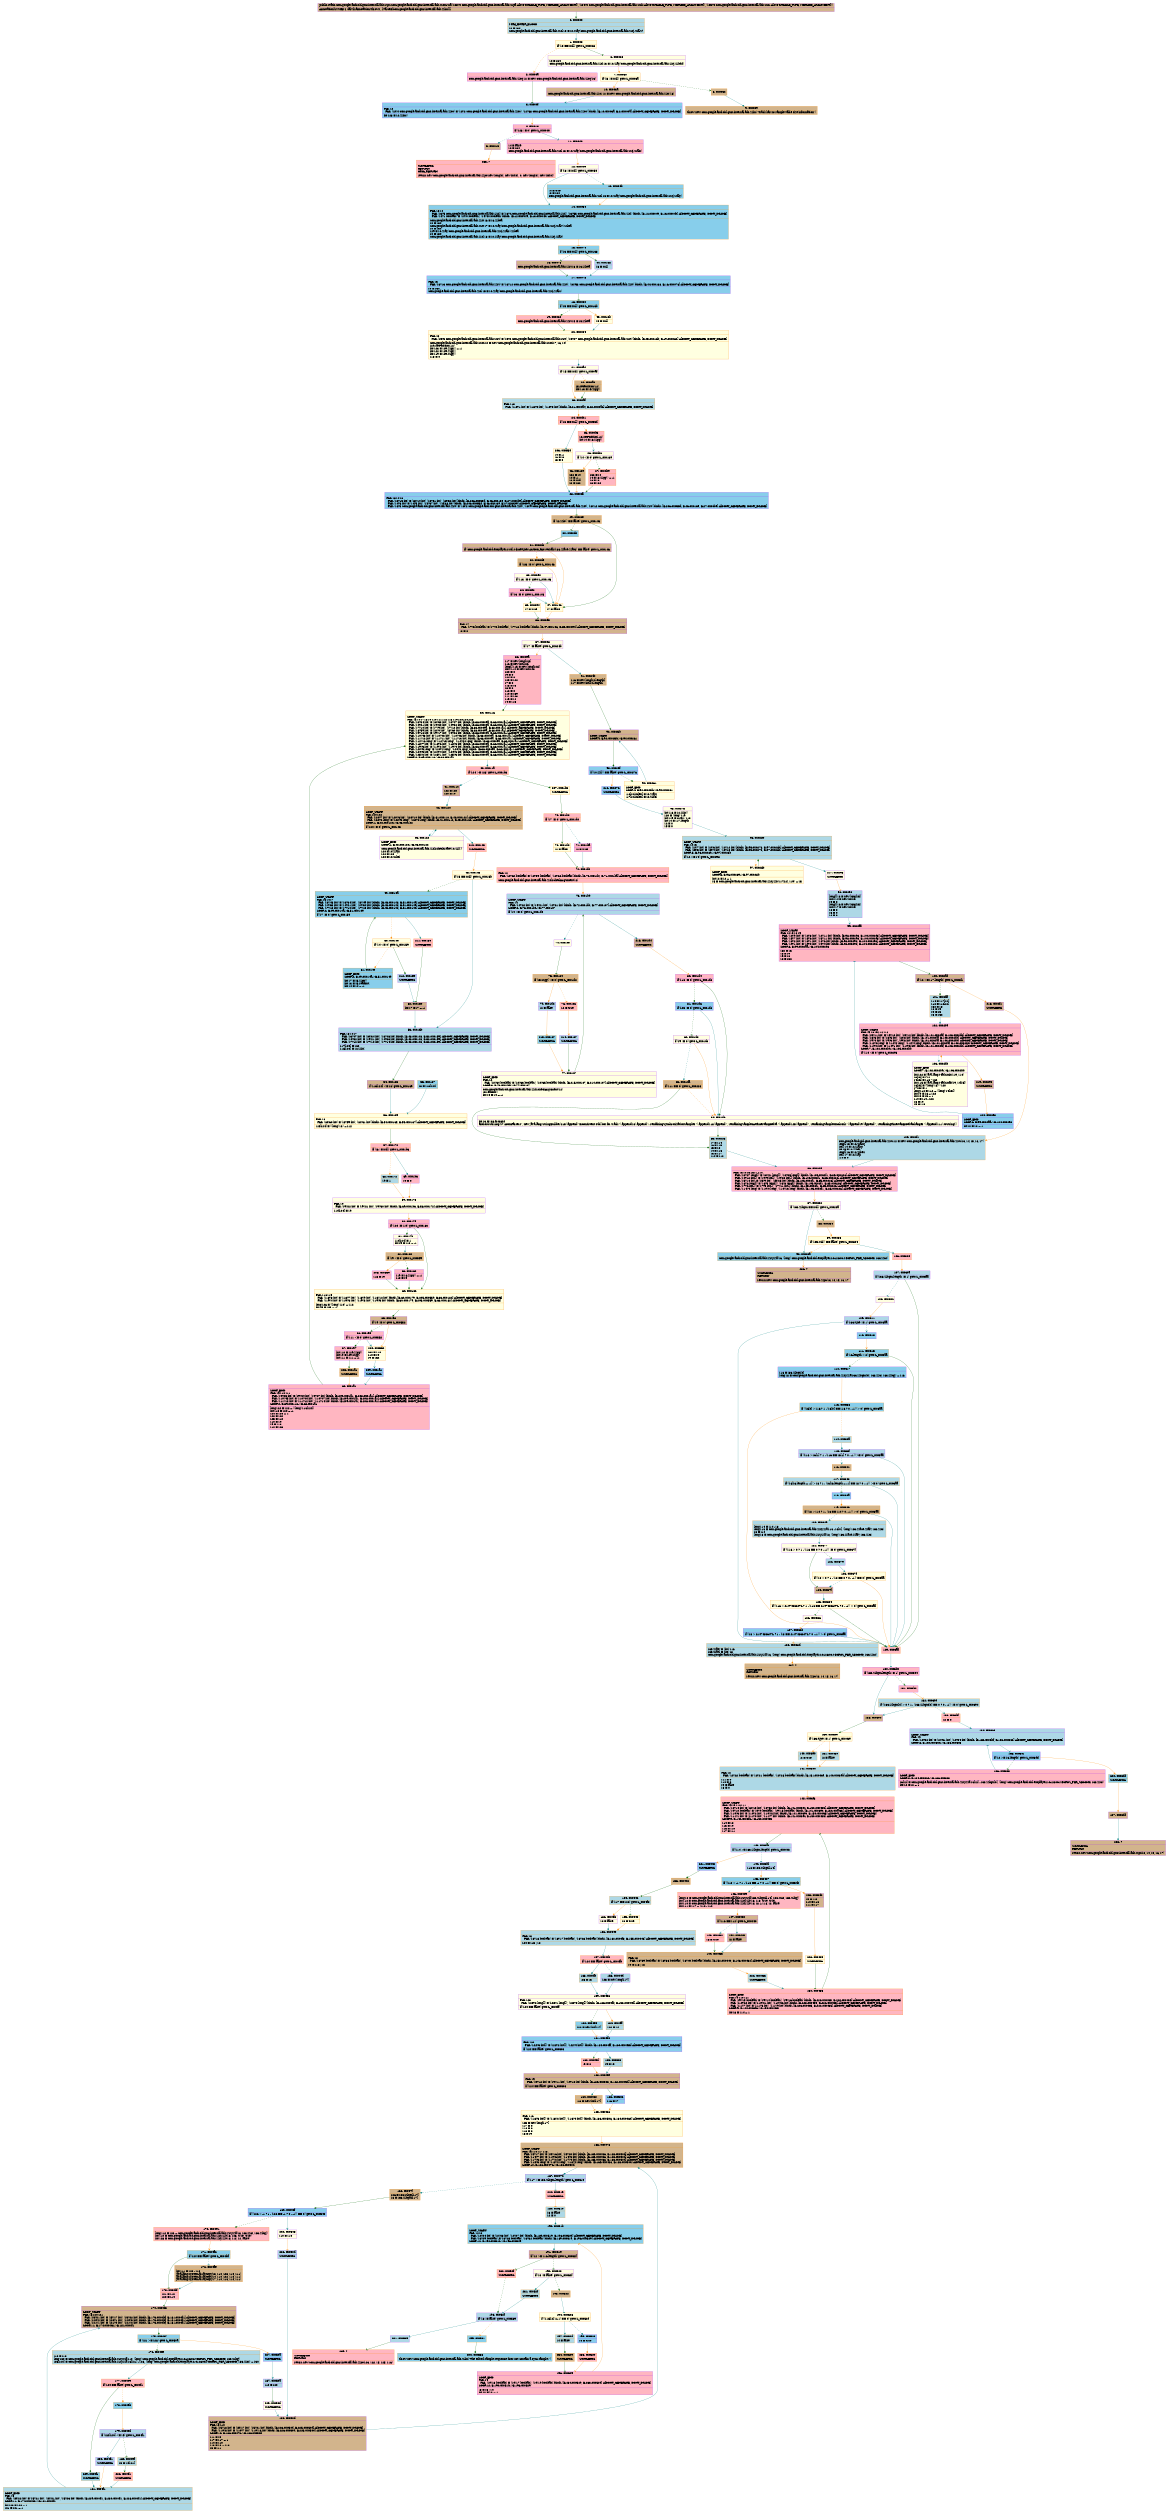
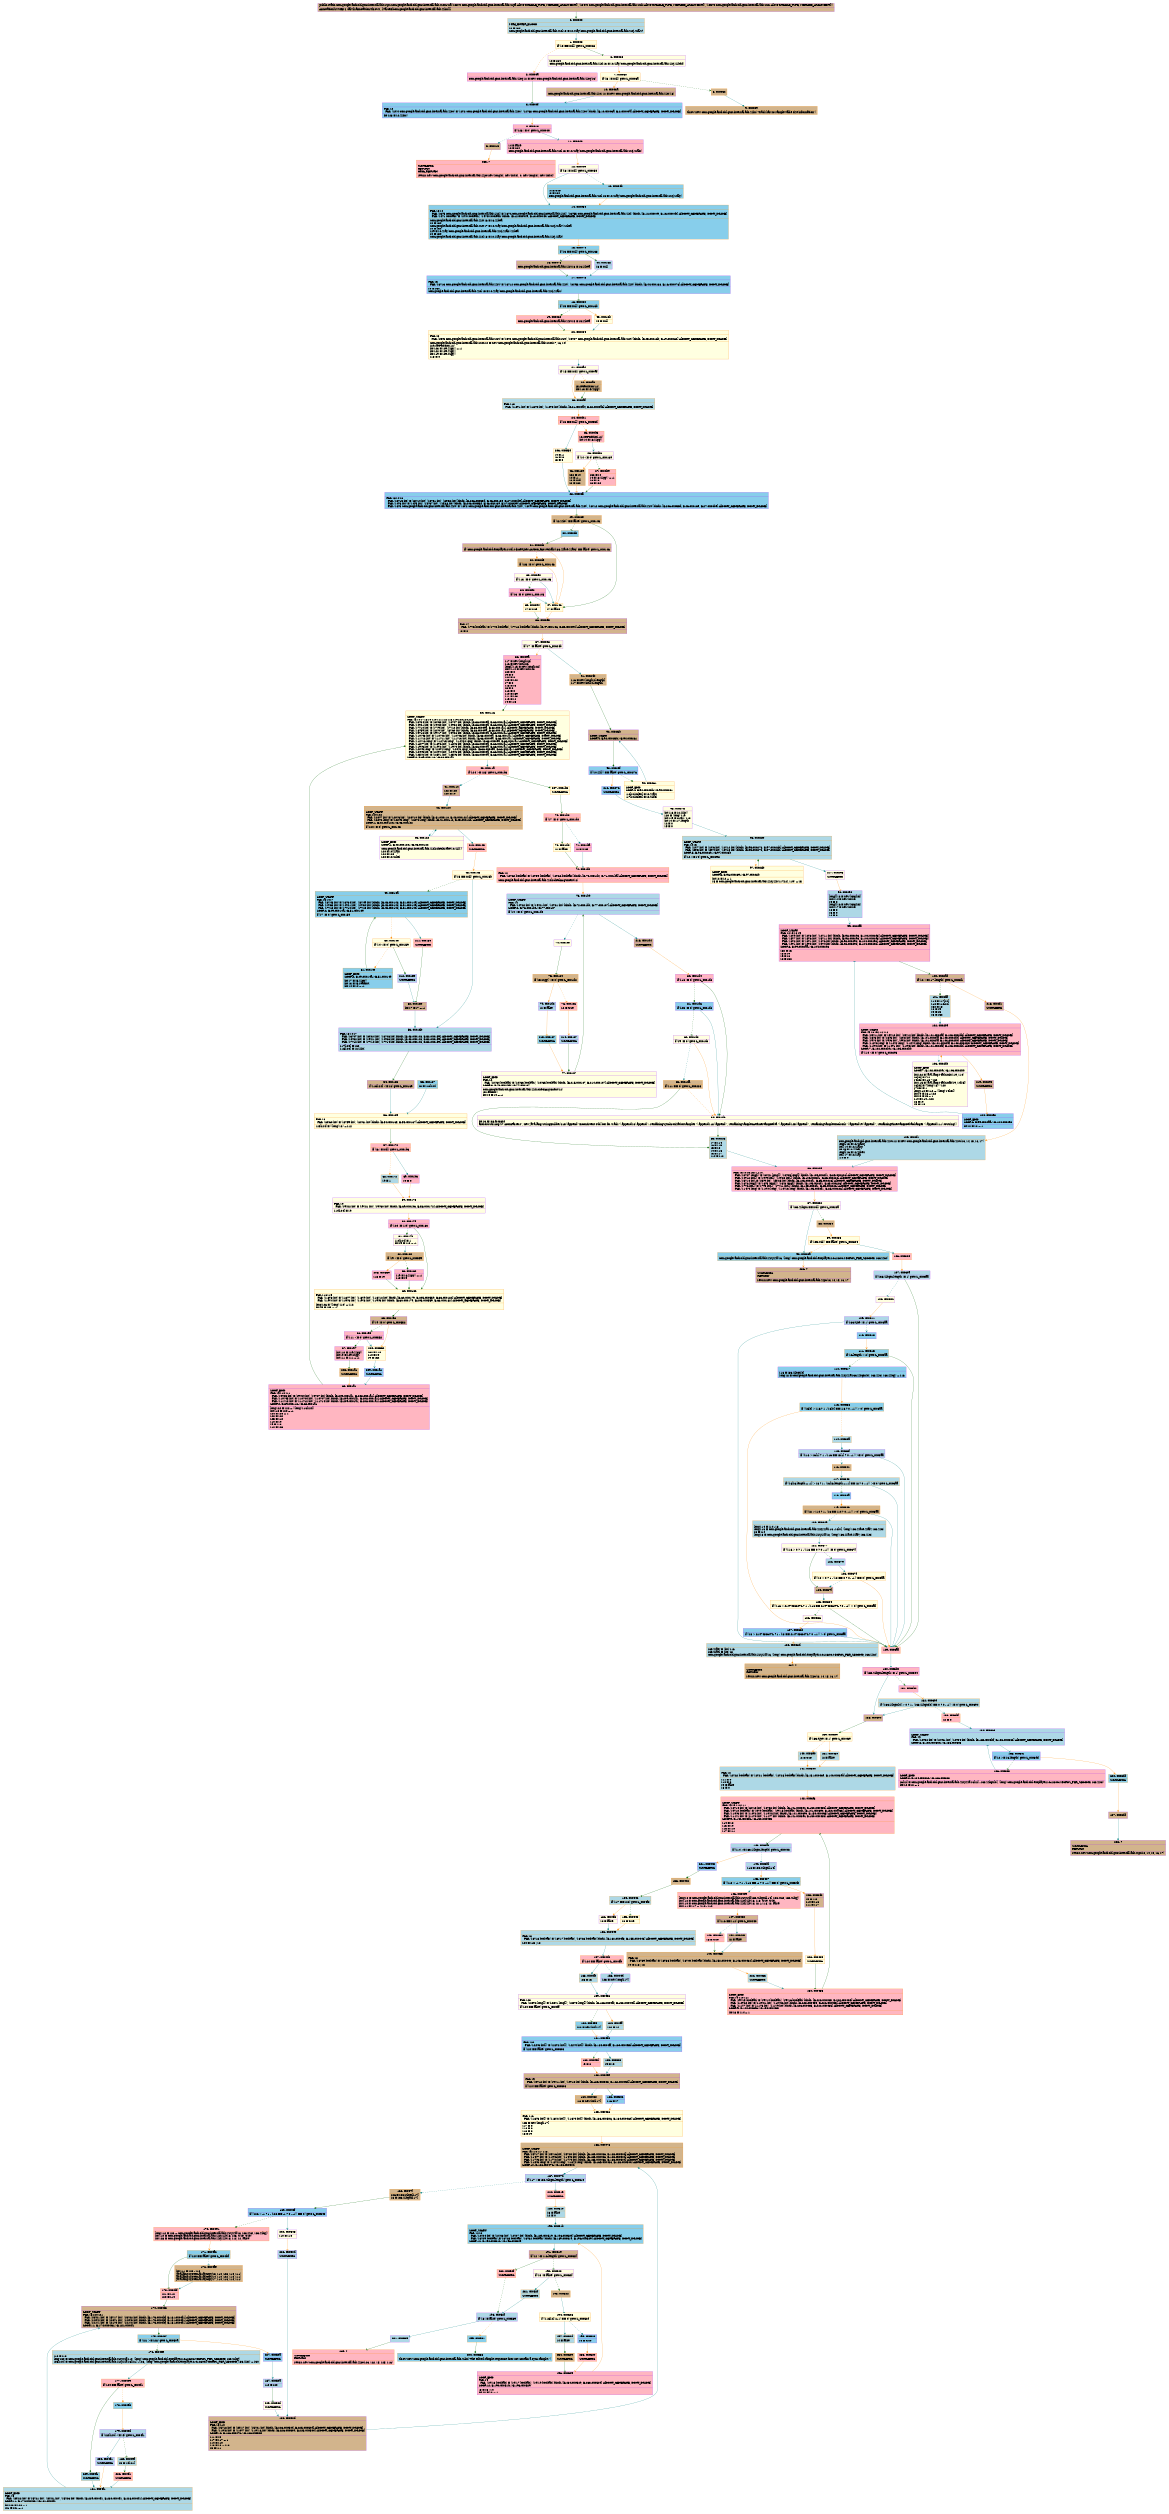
edge "67: 0x0197" -> "208: 0x01a1": arrowhead vee -> tee
